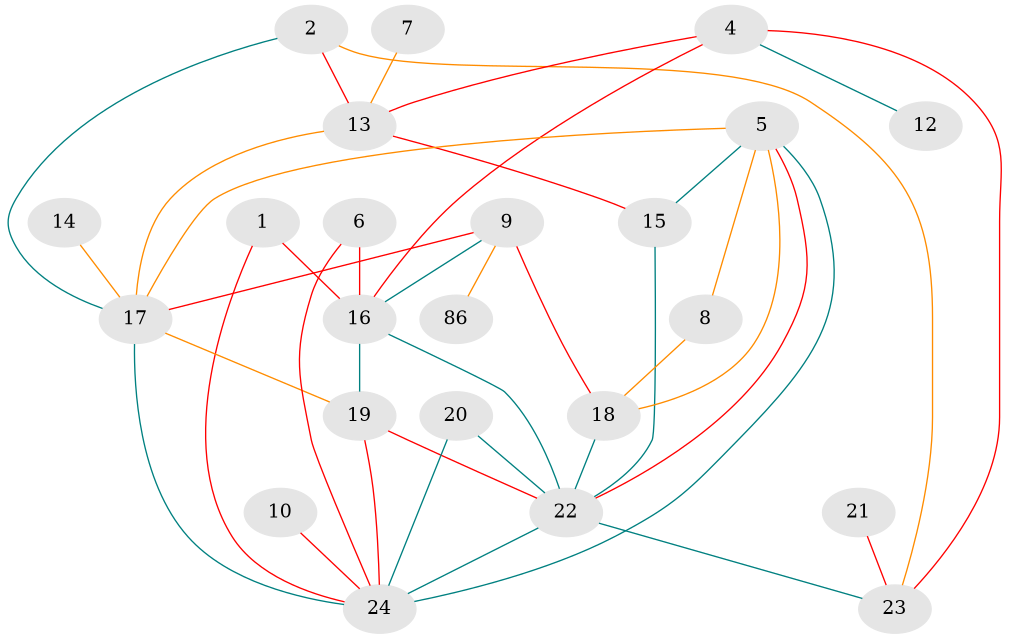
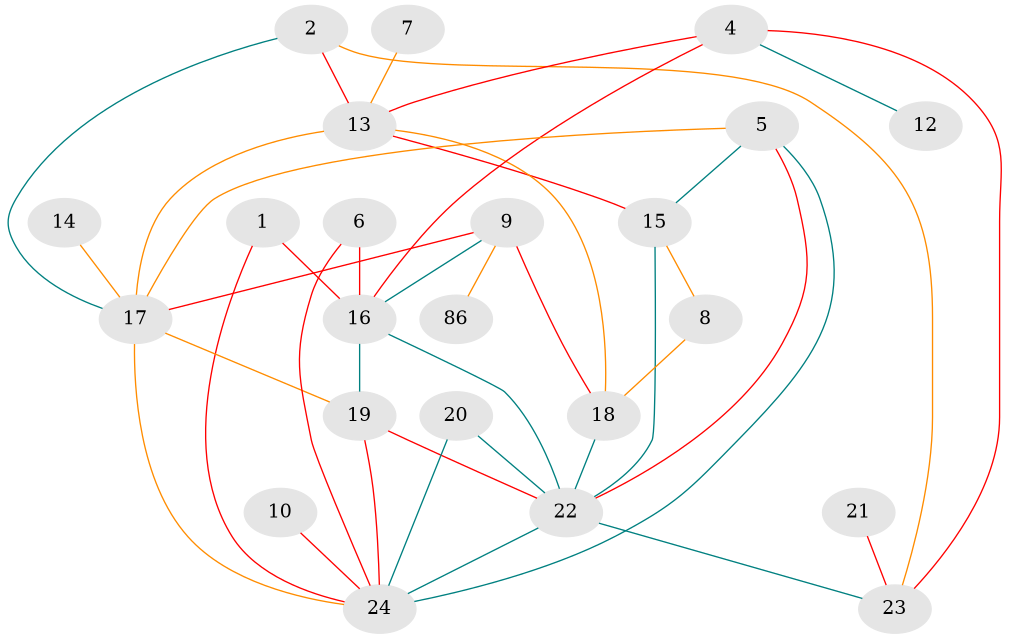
edge "5" -- "8": now "15" -- "8"
edge "5" -- "18": now "13" -- "18"
edge "17" -- "24": color teal -> darkorange
